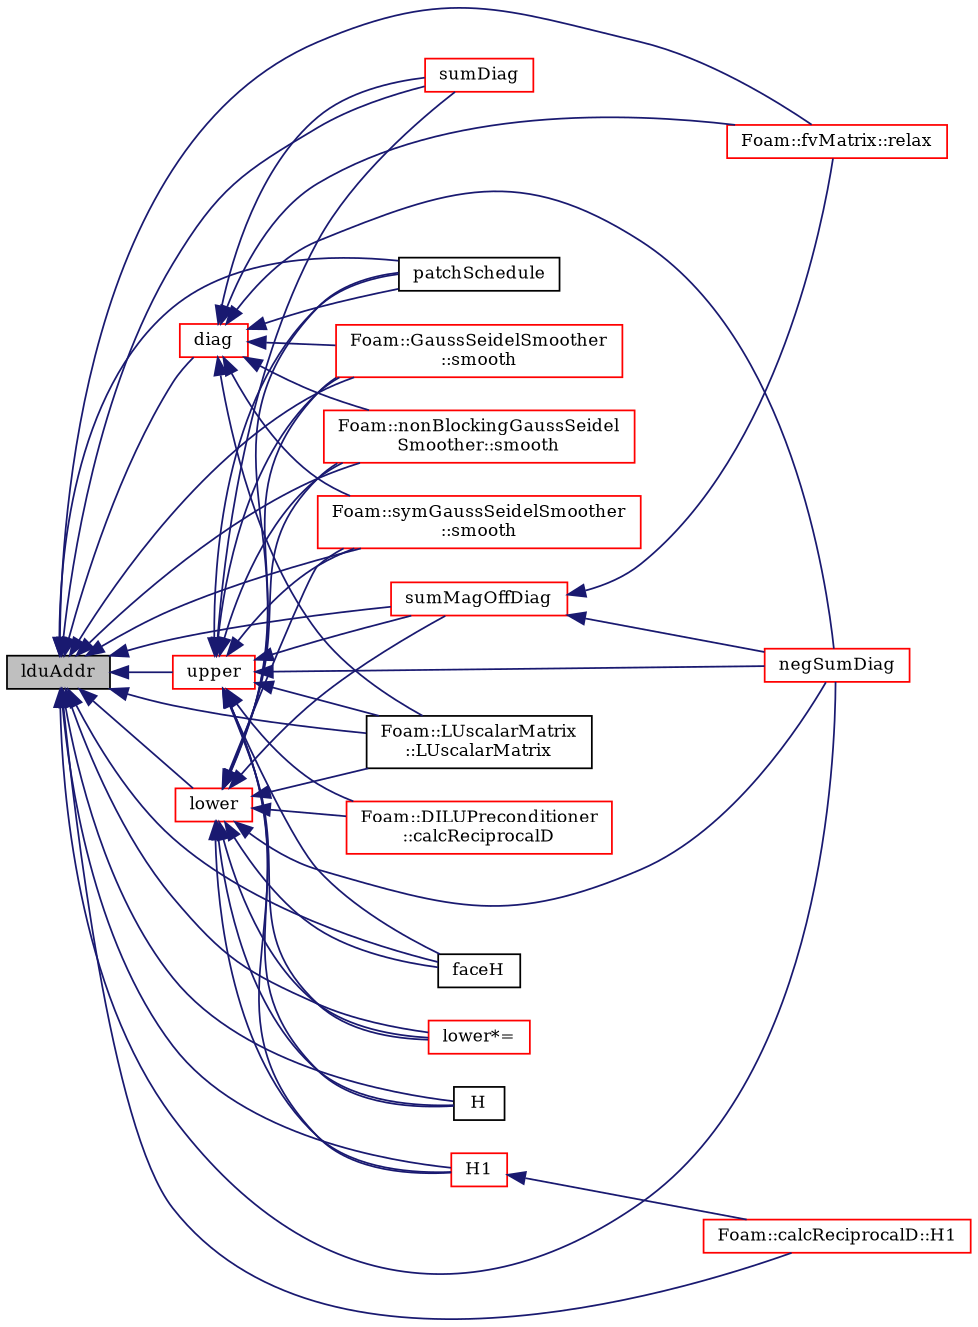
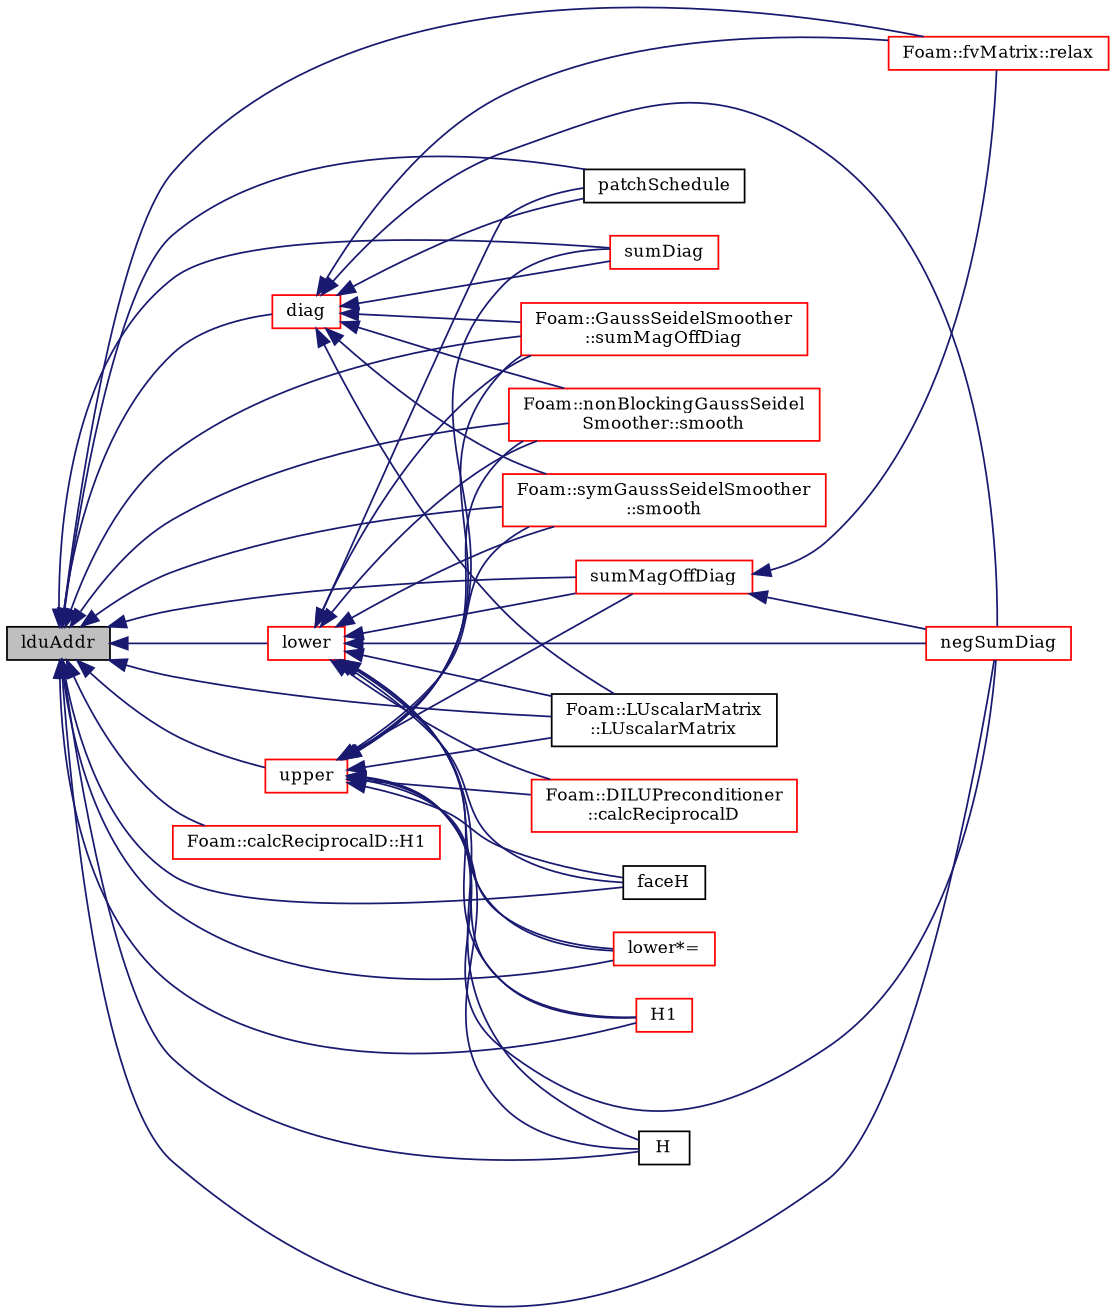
node "Foam::GaussSeidelSmoother ::smooth": label "Foam::GaussSeidelSmoother ::smooth" -> "Foam::GaussSeidelSmoother ::sumMagOffDiag"
edge "patchSchedule" -> "upper": removed
edge "Foam::calcReciprocalD::H1" -> "H1": removed
